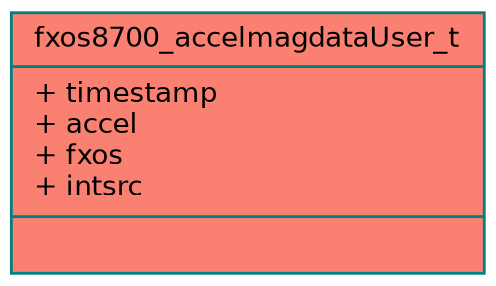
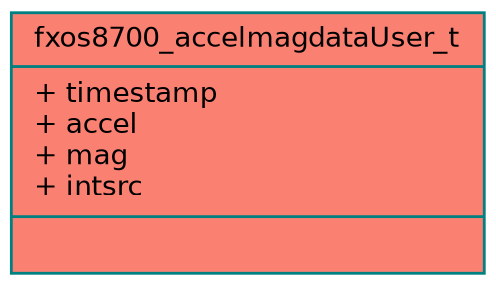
node "fxos8700_accelmagdataUser_t": text "+ fxos" -> "+ mag"
